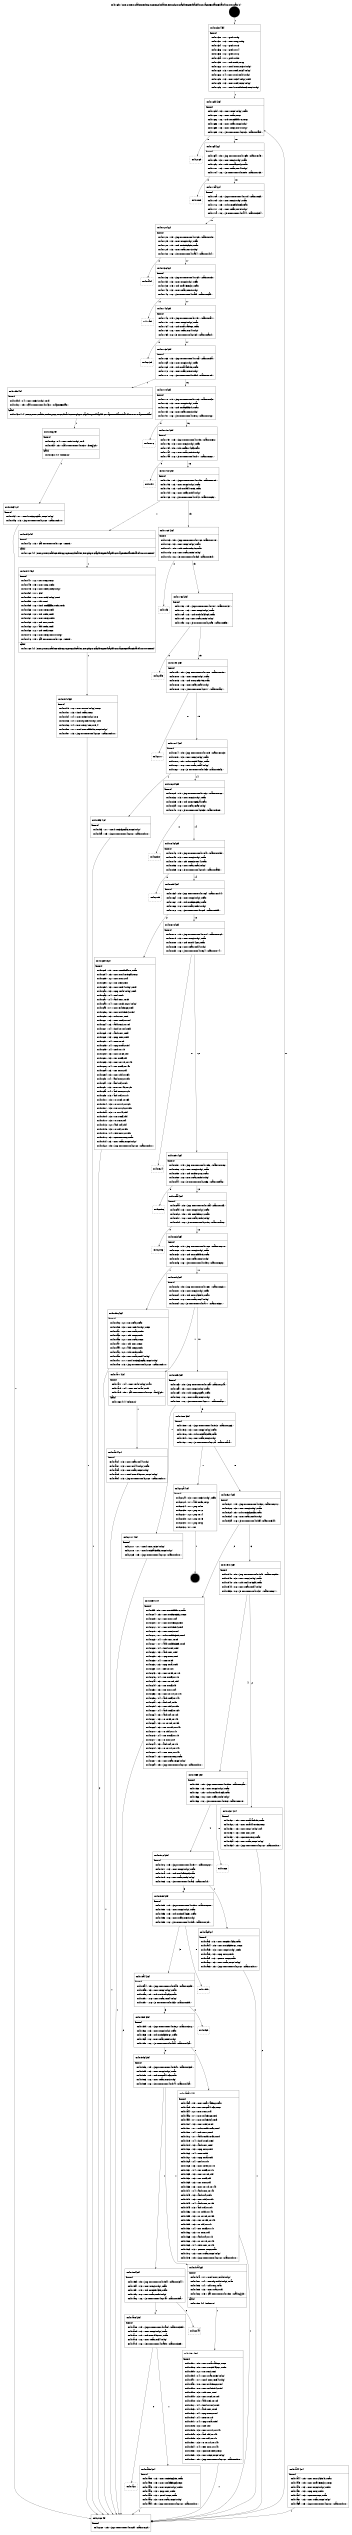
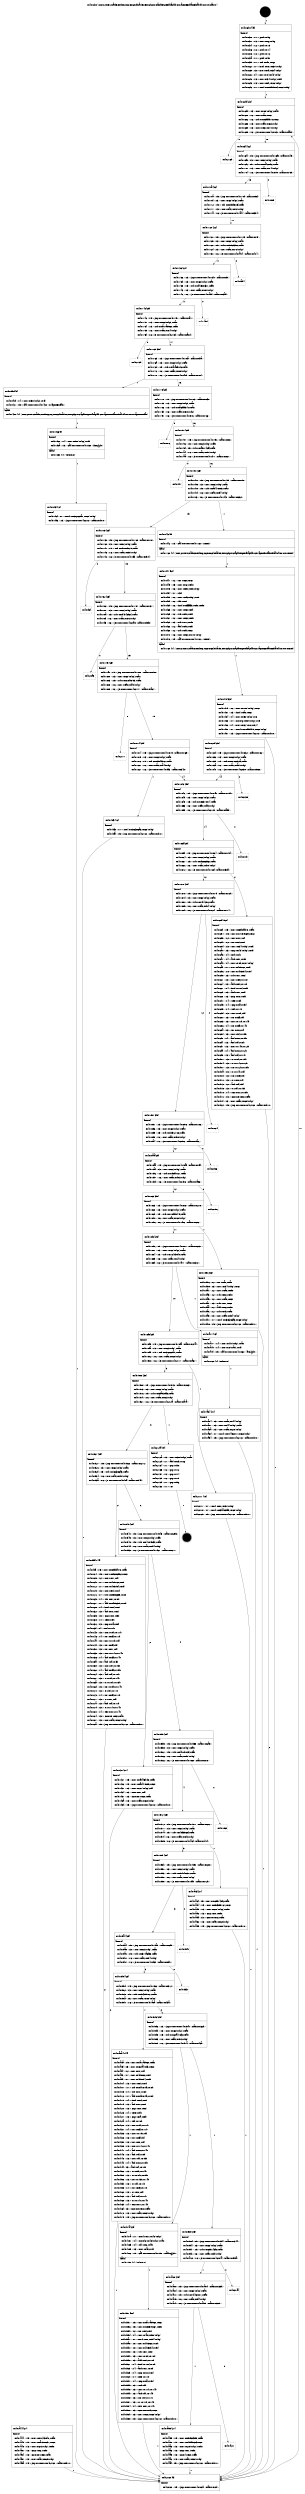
edge "0x401736 [22]" -> "0x401a5f": label " 11" -> " 0"
edge "0x401814 [25]" -> "0x40182d [25]": now "0x401814 [25]" -> "0x401846 [25]"
